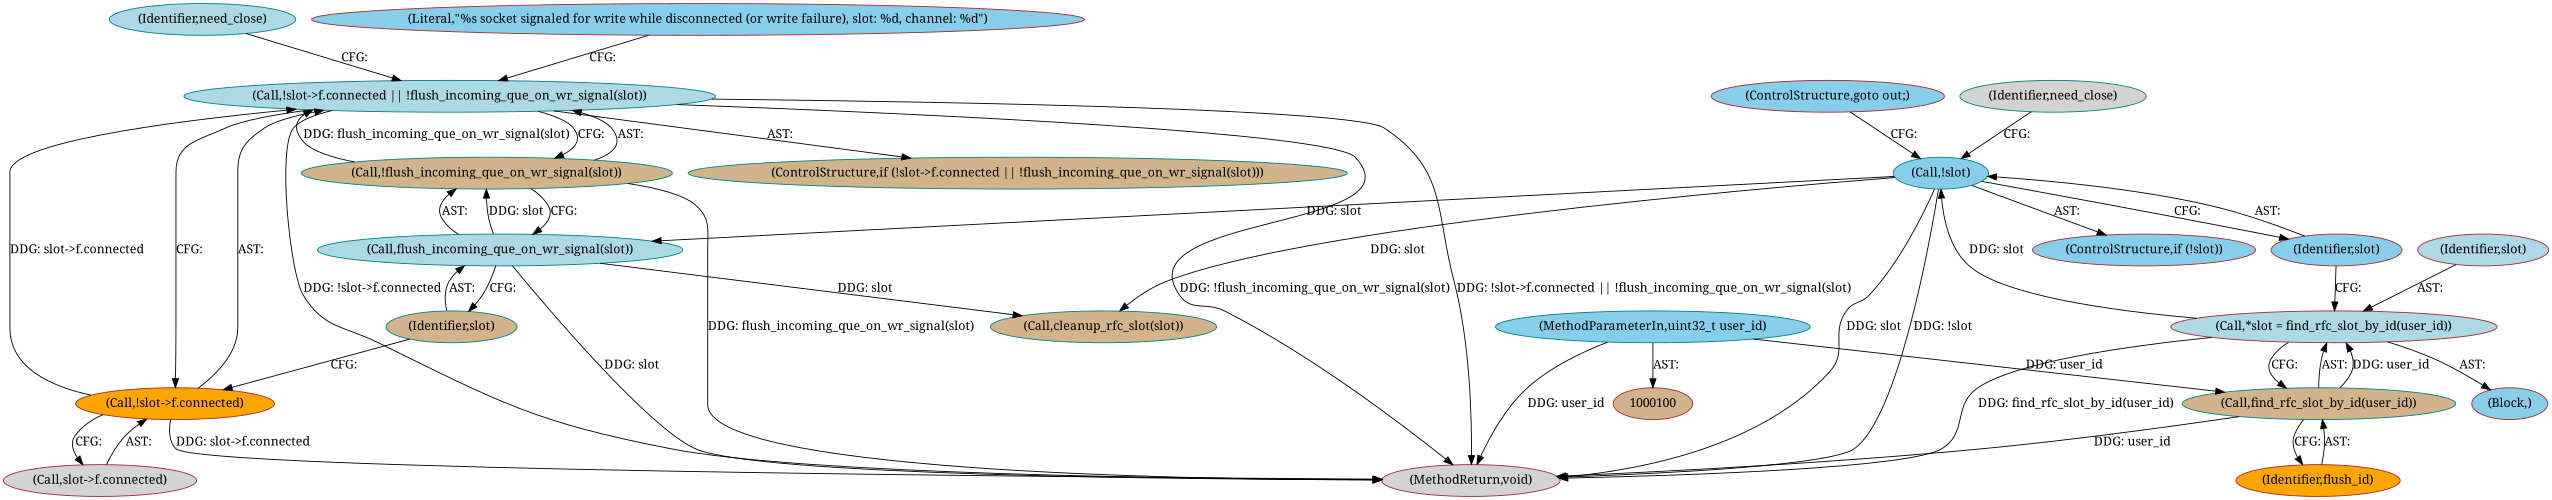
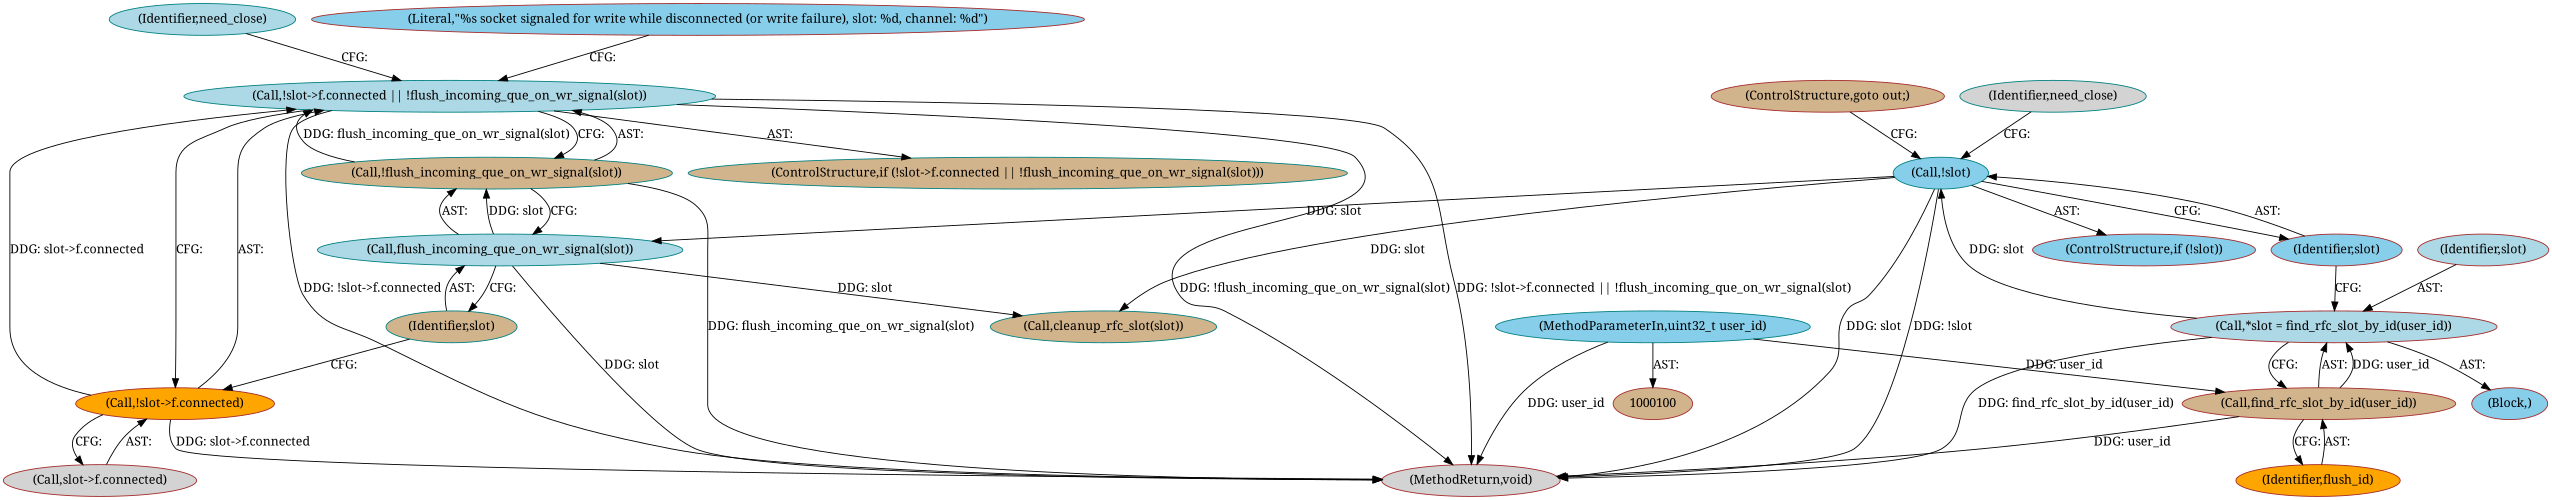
node "(ControlStructure,goto out;)": fillcolor skyblue -> tan
node "(Call,find_rfc_slot_by_id(user_id))": color teal -> brown
